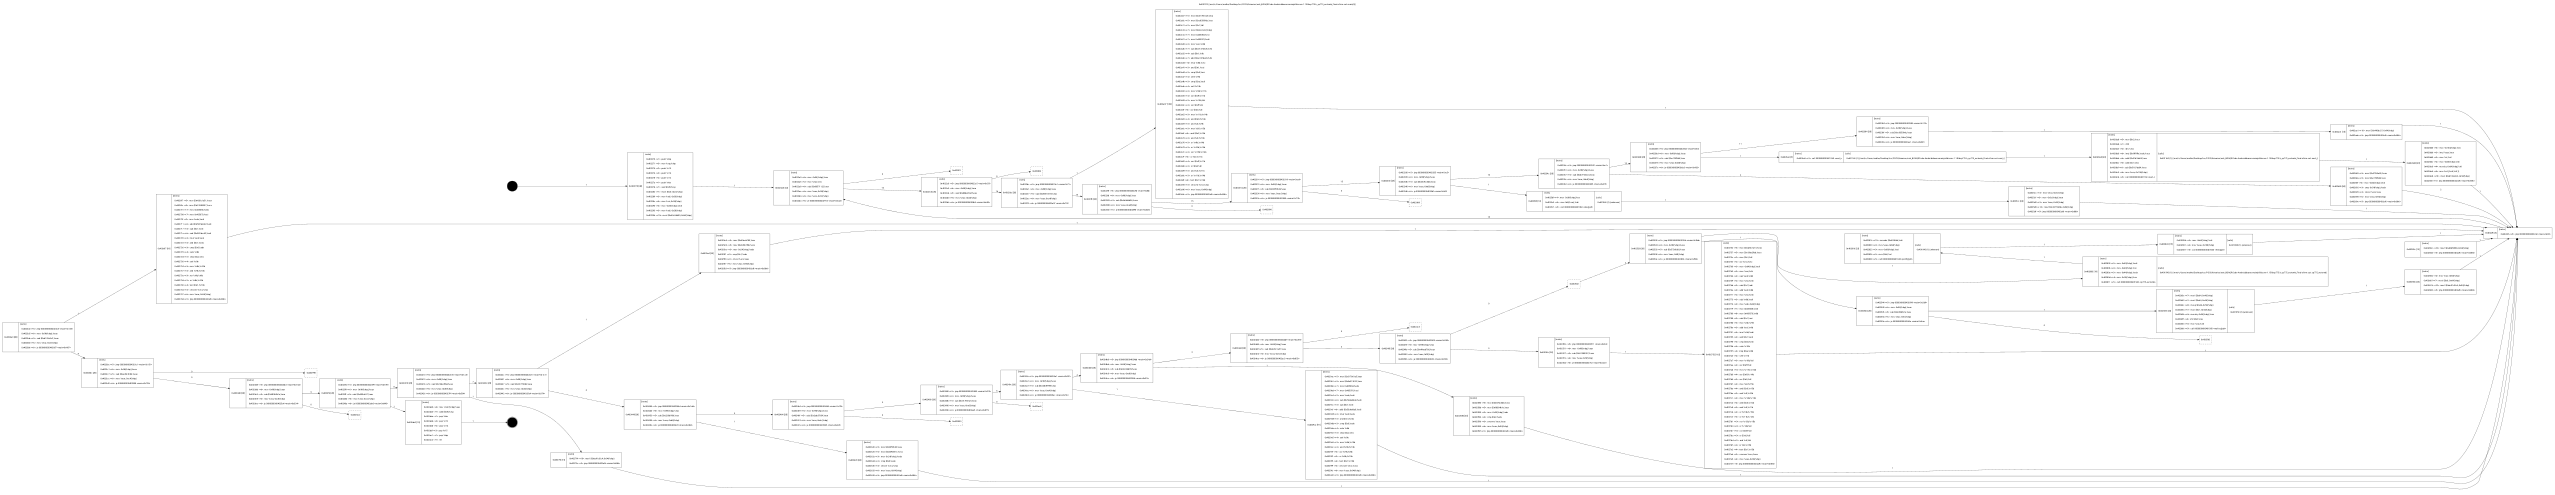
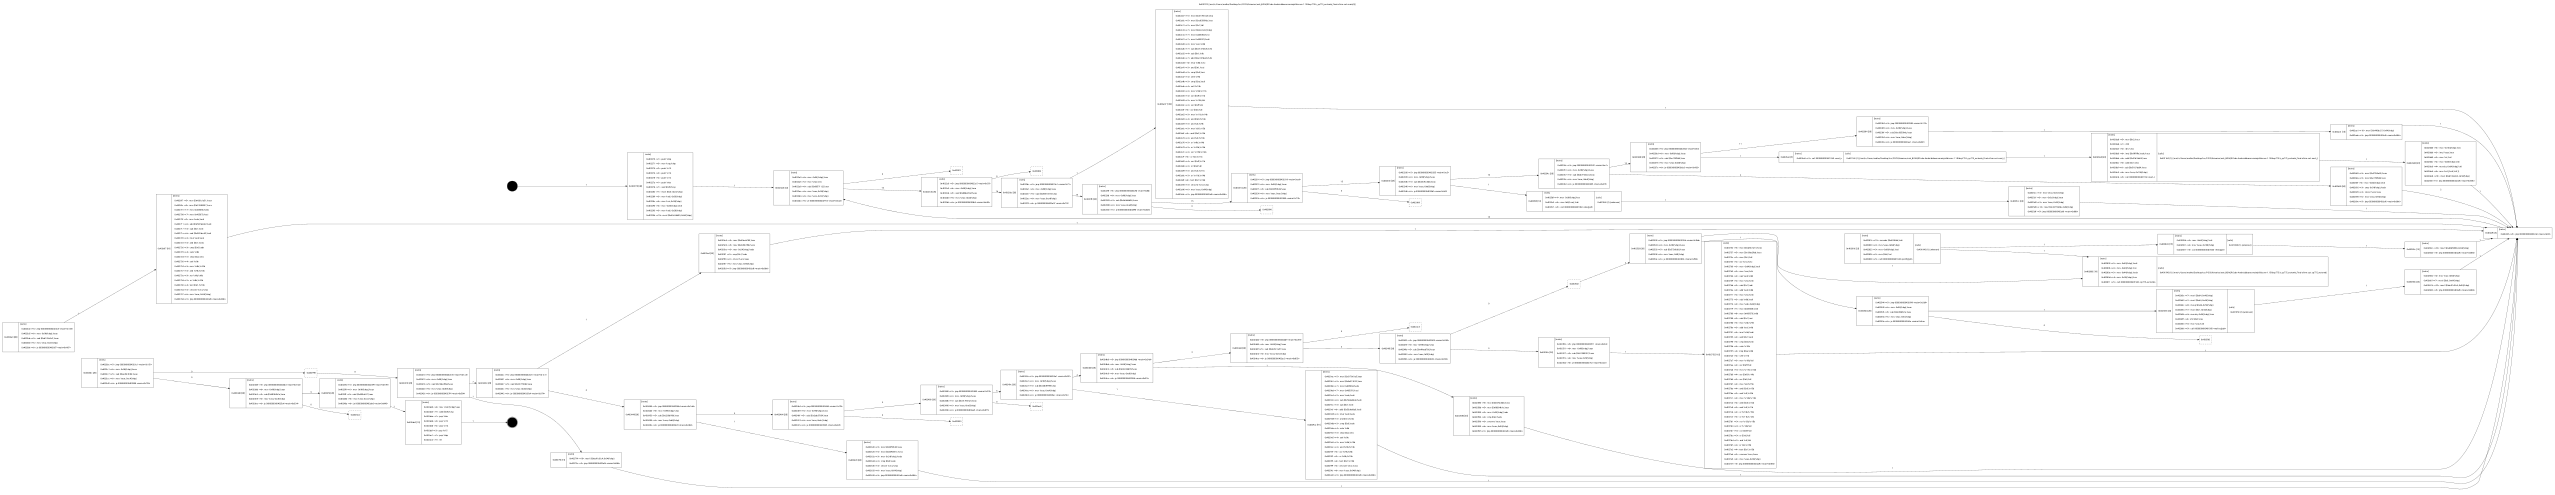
edge "0x40282d [15]" -> "0x402af6 [5]": now "0x40282d [15]" -> "0x40283c [15]"
edge "0x402803 [19]" -> "0x402816 [23]": reversed
edge "0x4023a0 [28]" -> "0x4023bc [28]": removed, label "9"
edge "0x4023f4 [28]" -> "0x402410 [28]": now "0x402998" -> "0x402410 [28]"
